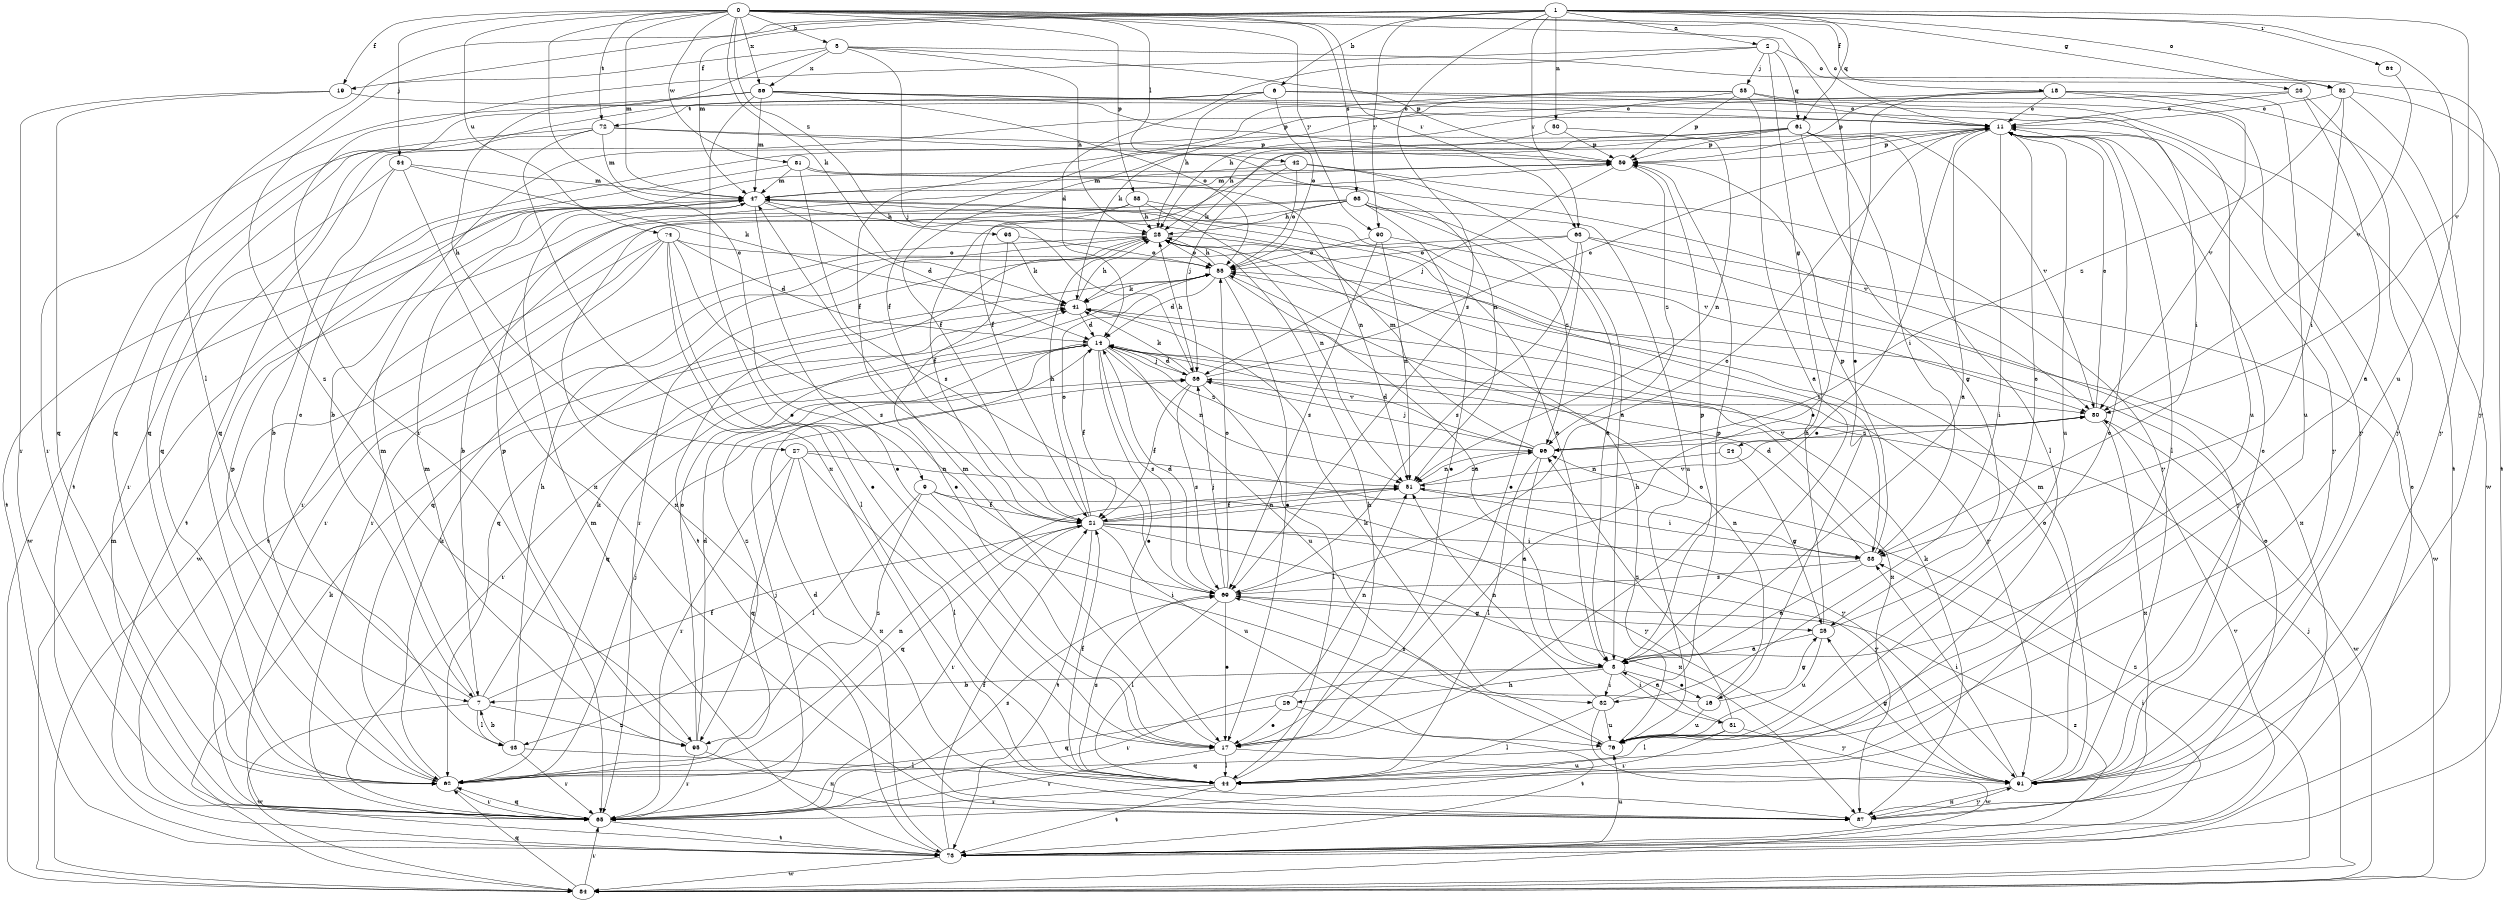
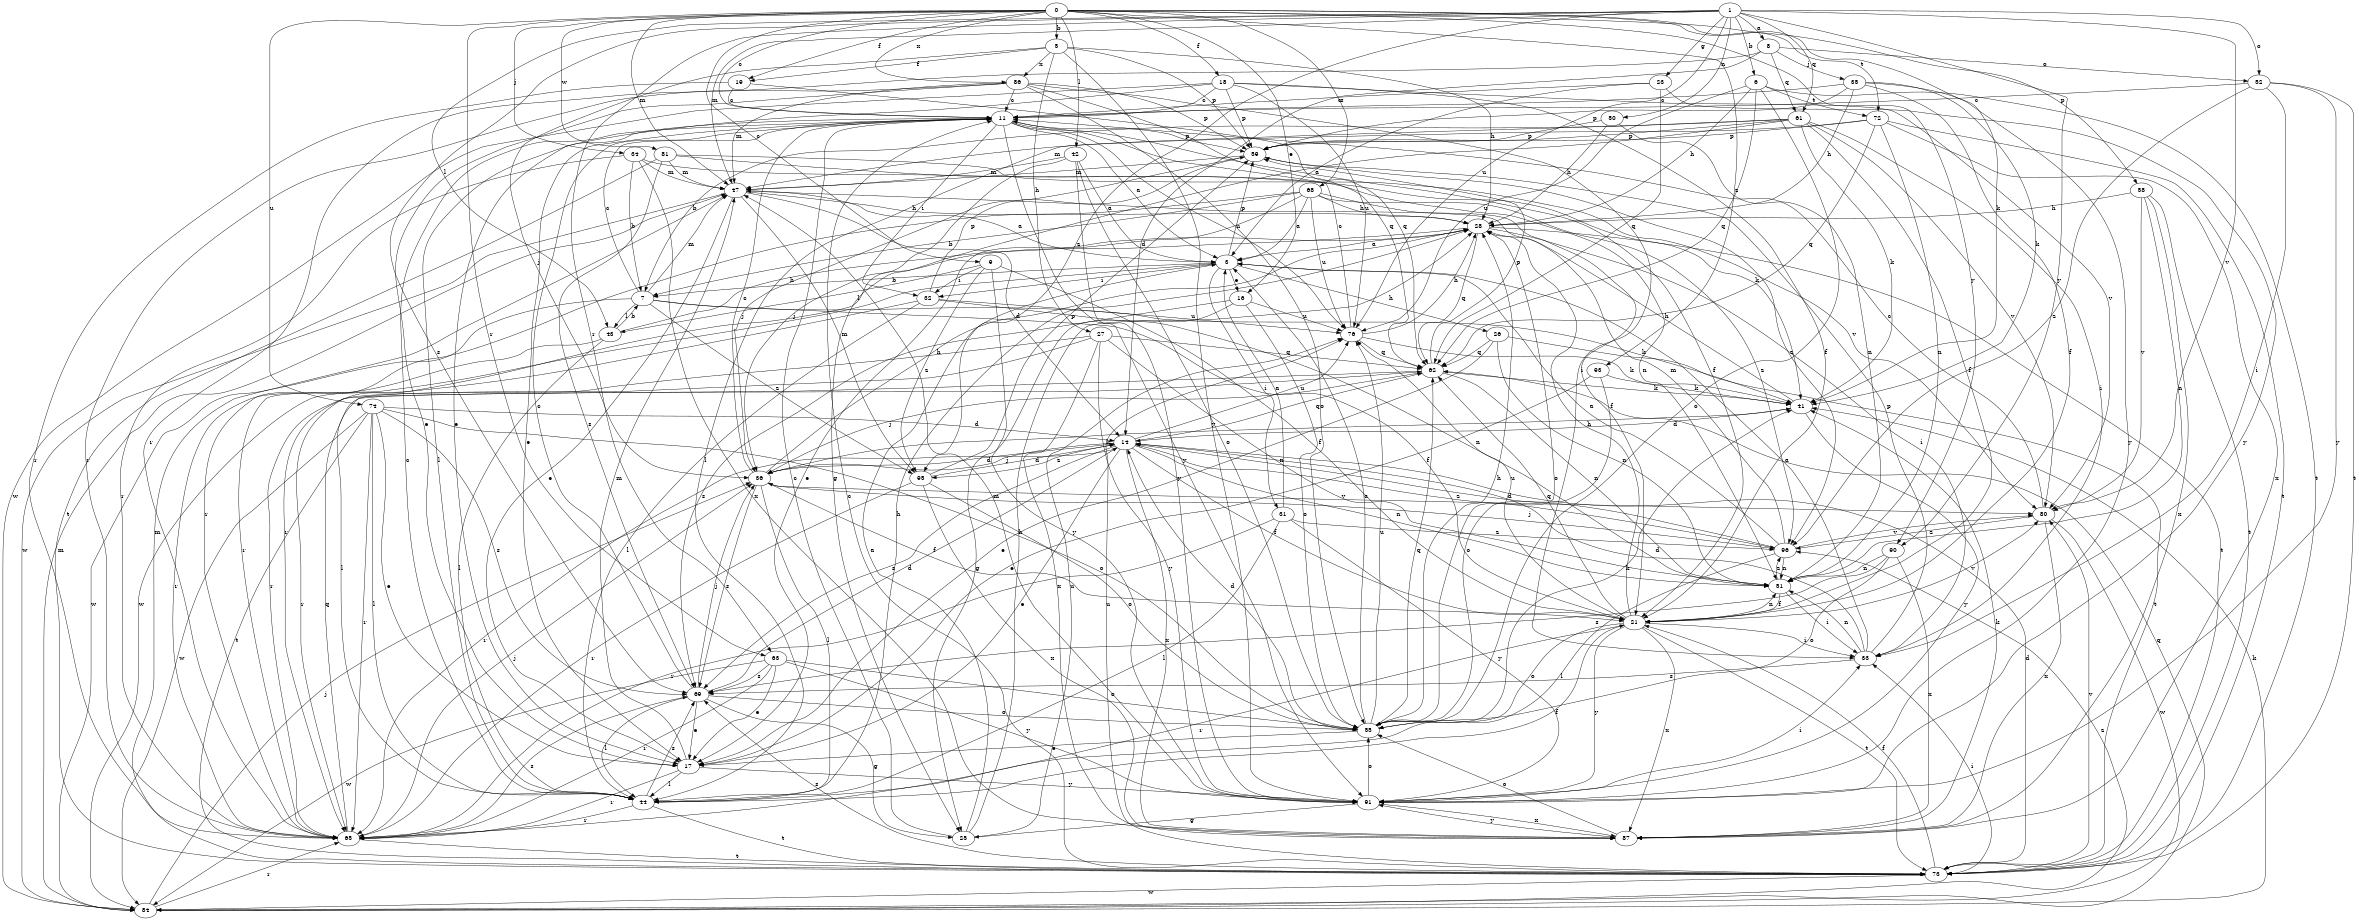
node "2": label "2" -> "8"
node "64": removed
edge "35" -> "3": now "28" -> "3"
node "24": removed
edge "55" -> "76": added, label "u"
edge "17" -> "91": label "u" -> "y"
